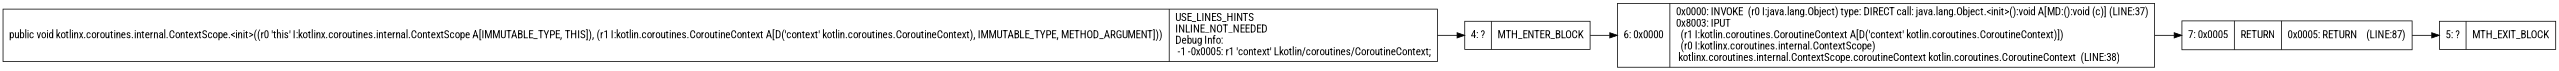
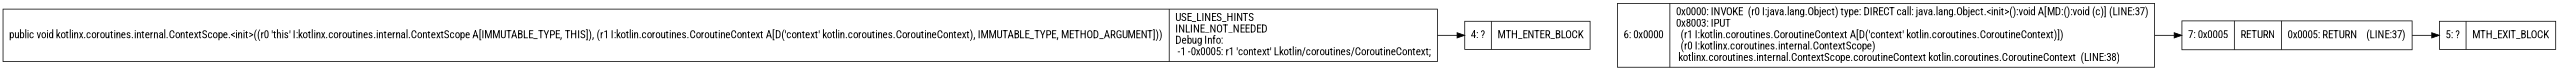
edge "4: ?" -> "6: 0x0000": removed
node "7: 0x0005": text "0x0005: RETURN    (LINE:87)" -> "0x0005: RETURN    (LINE:37)"
